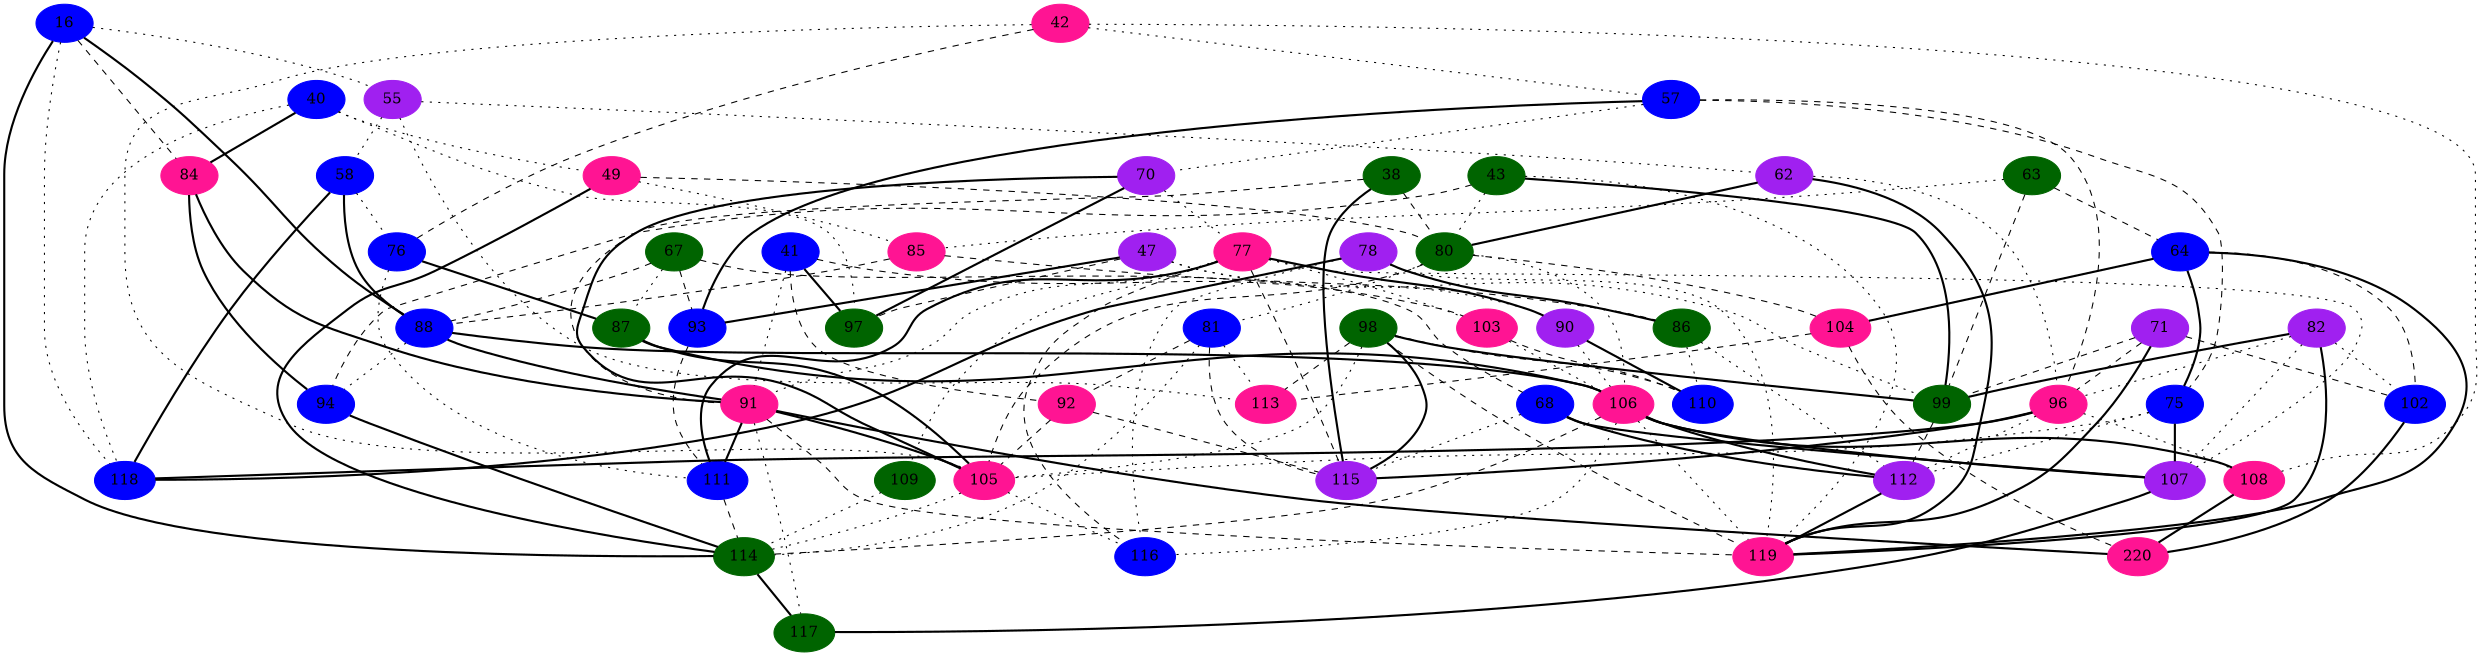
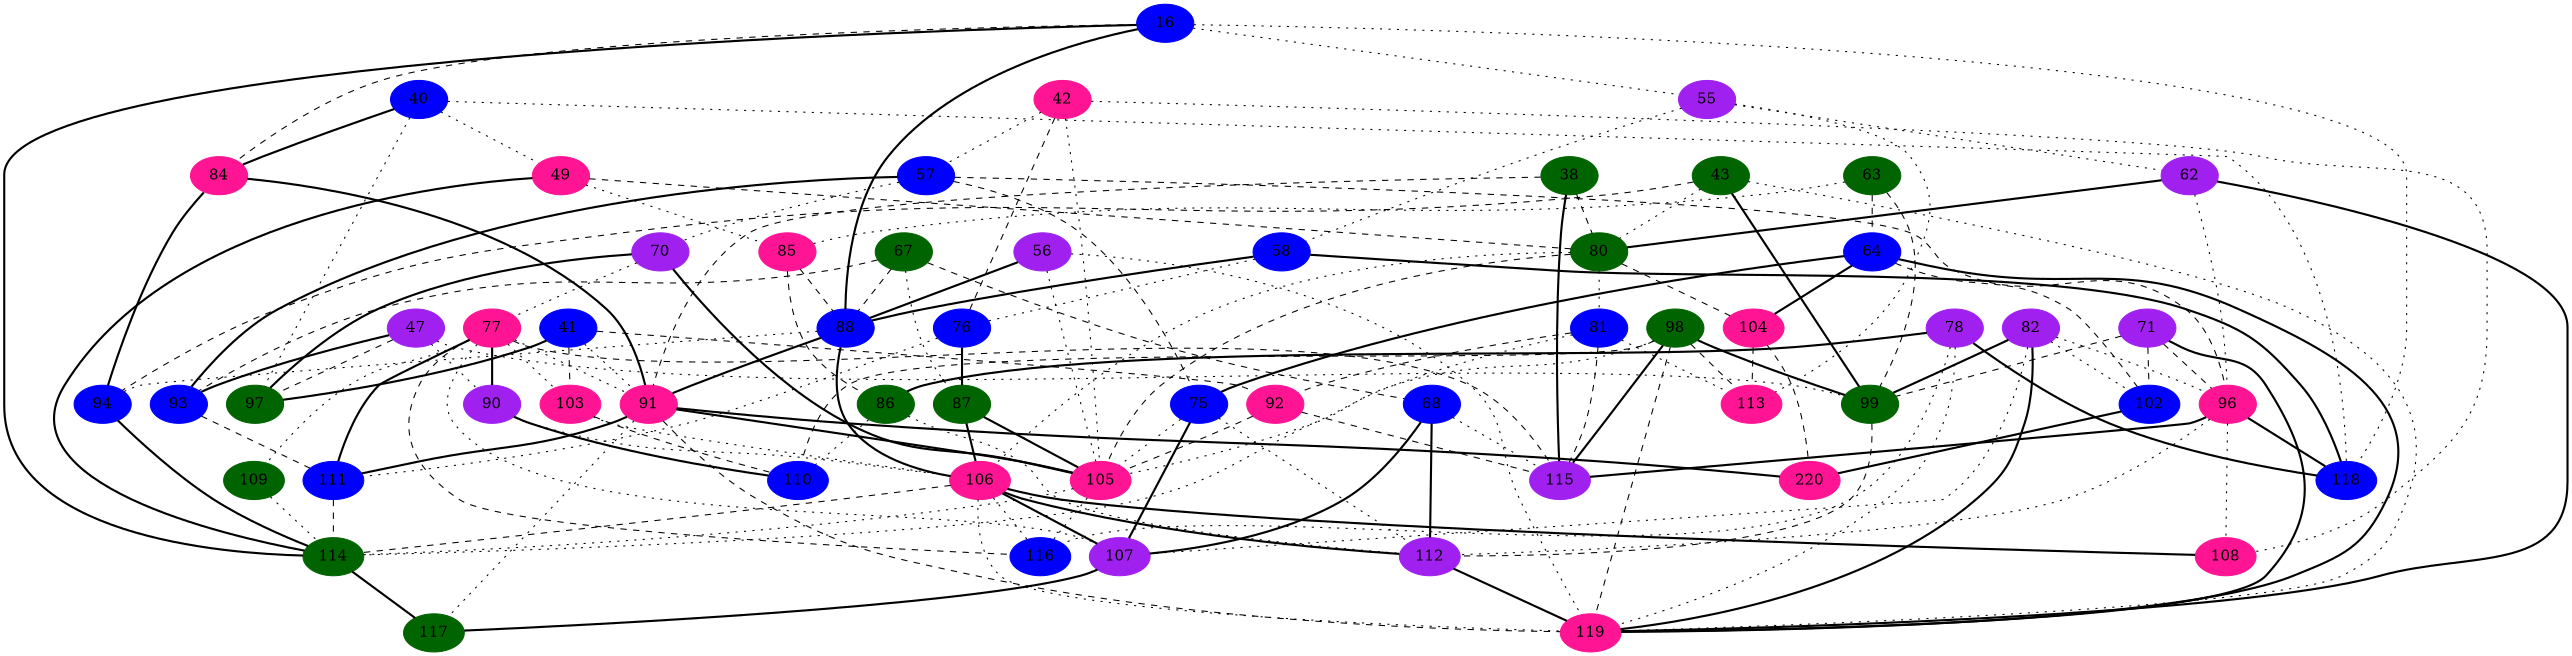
node "56": added
edge "108" -- "220": removed
